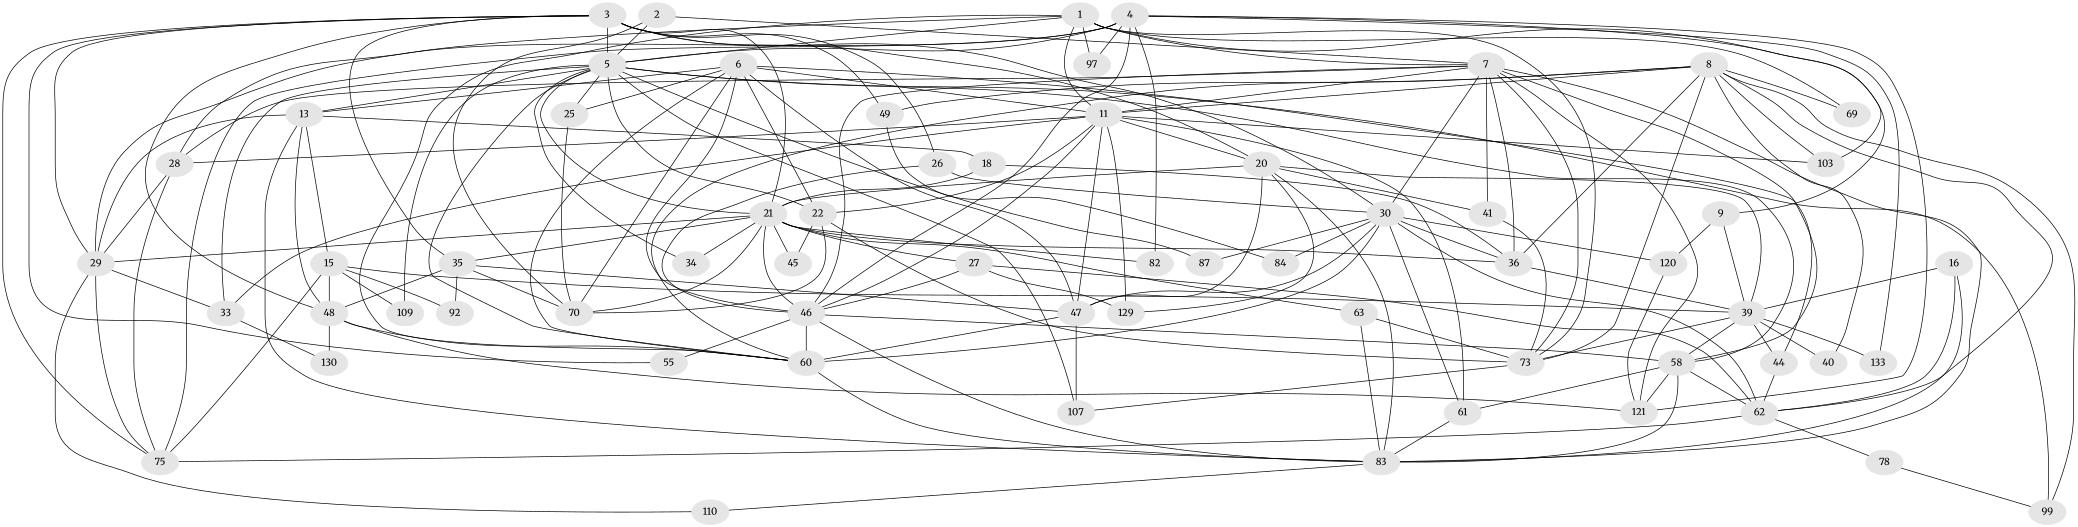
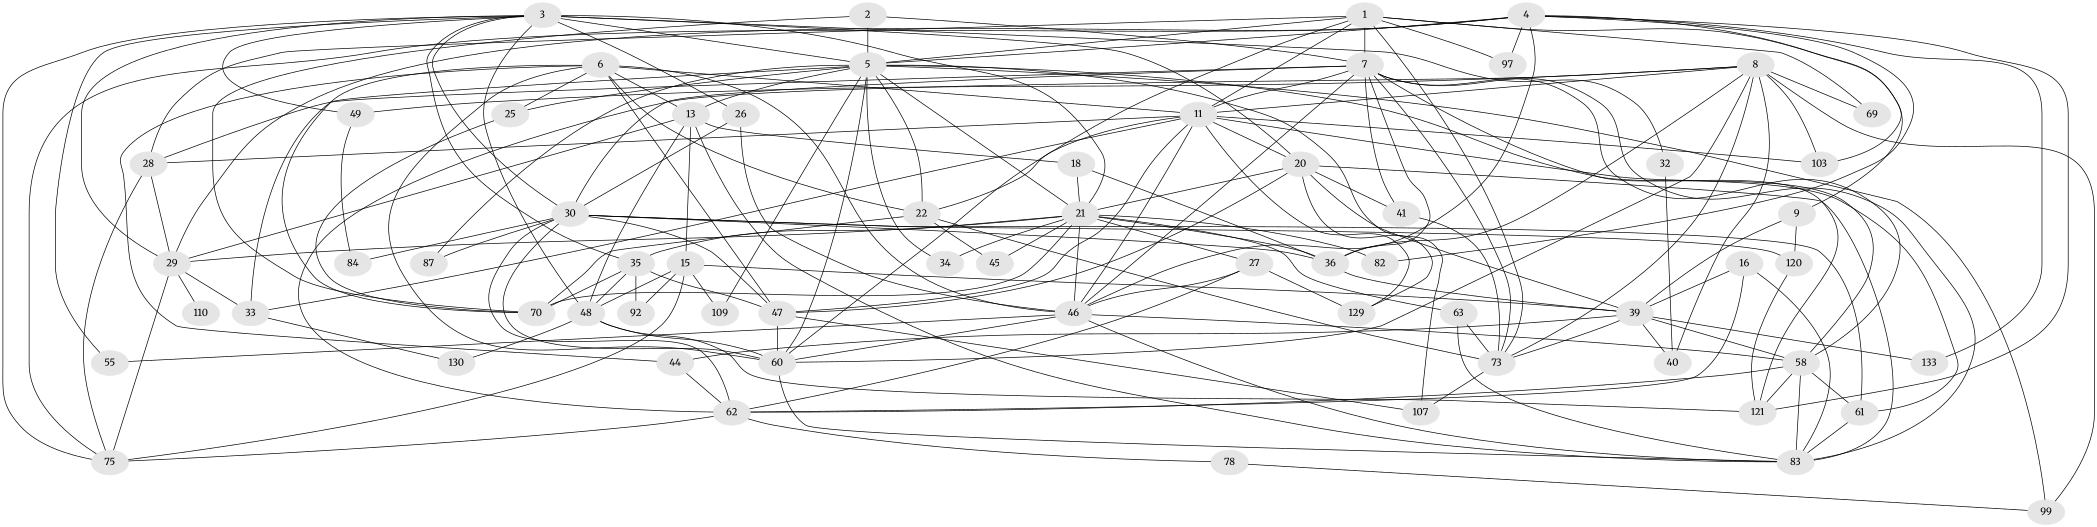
node "32": added
edge "83" -- "110": removed
